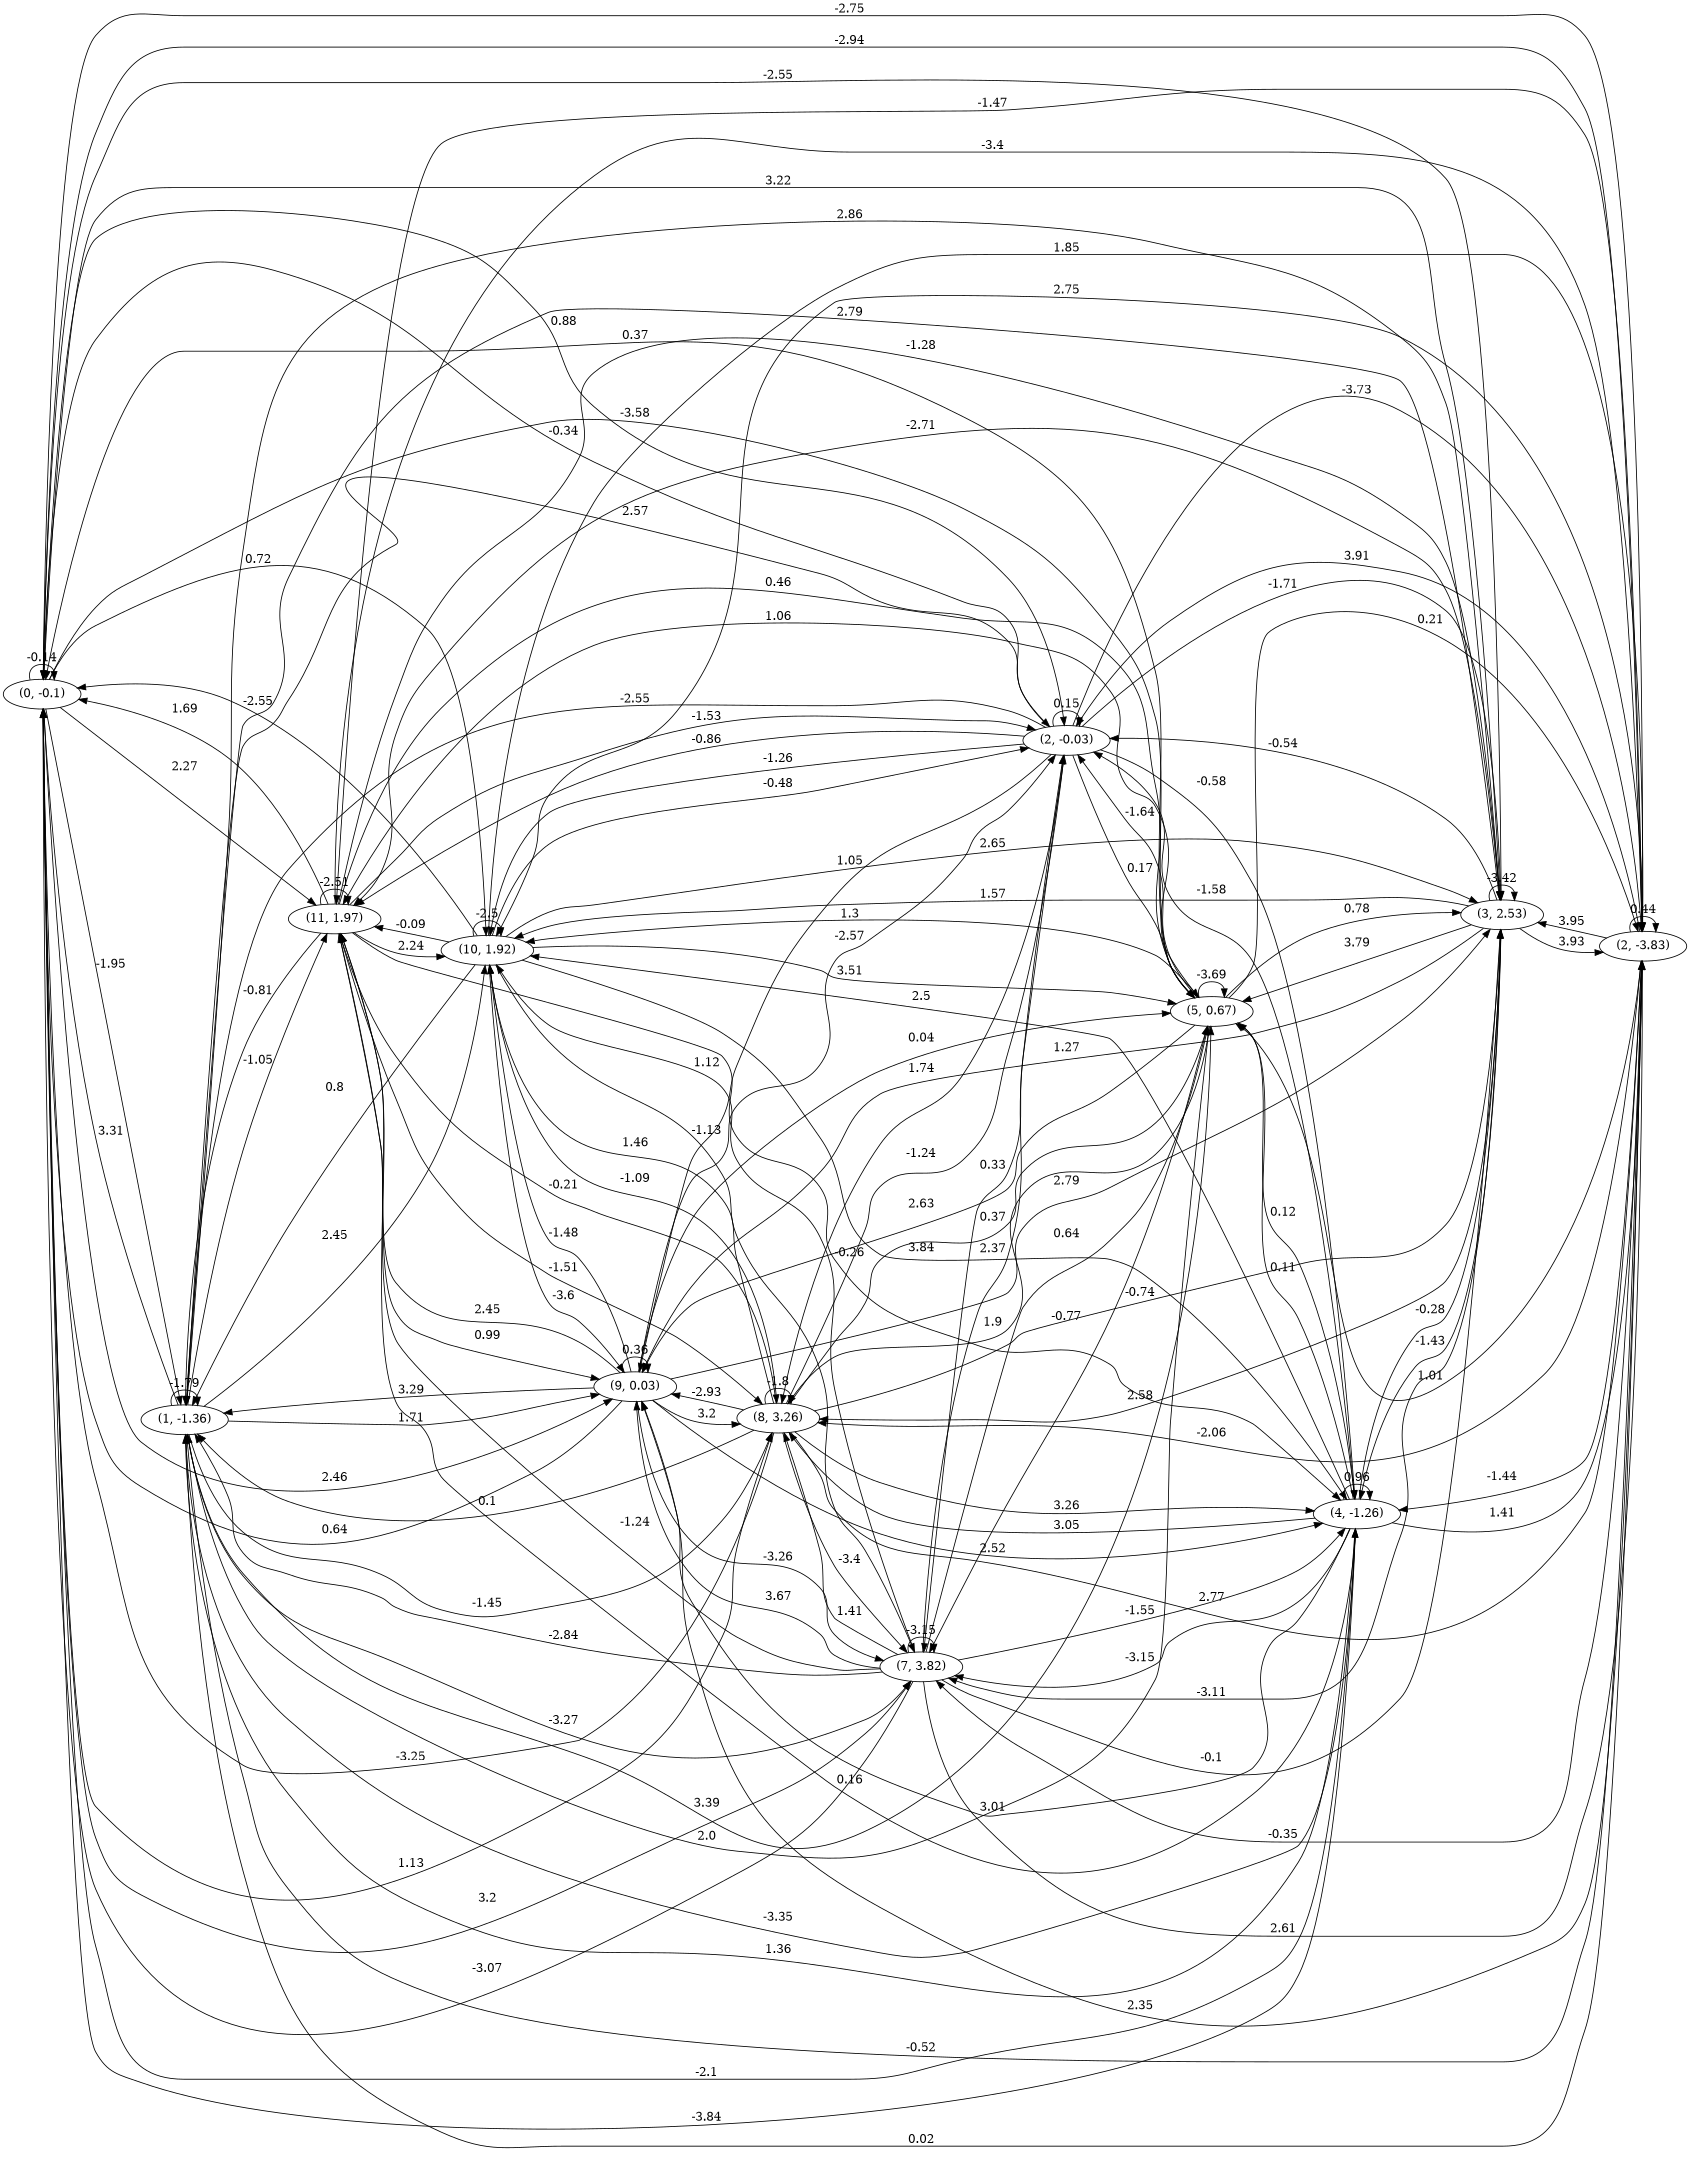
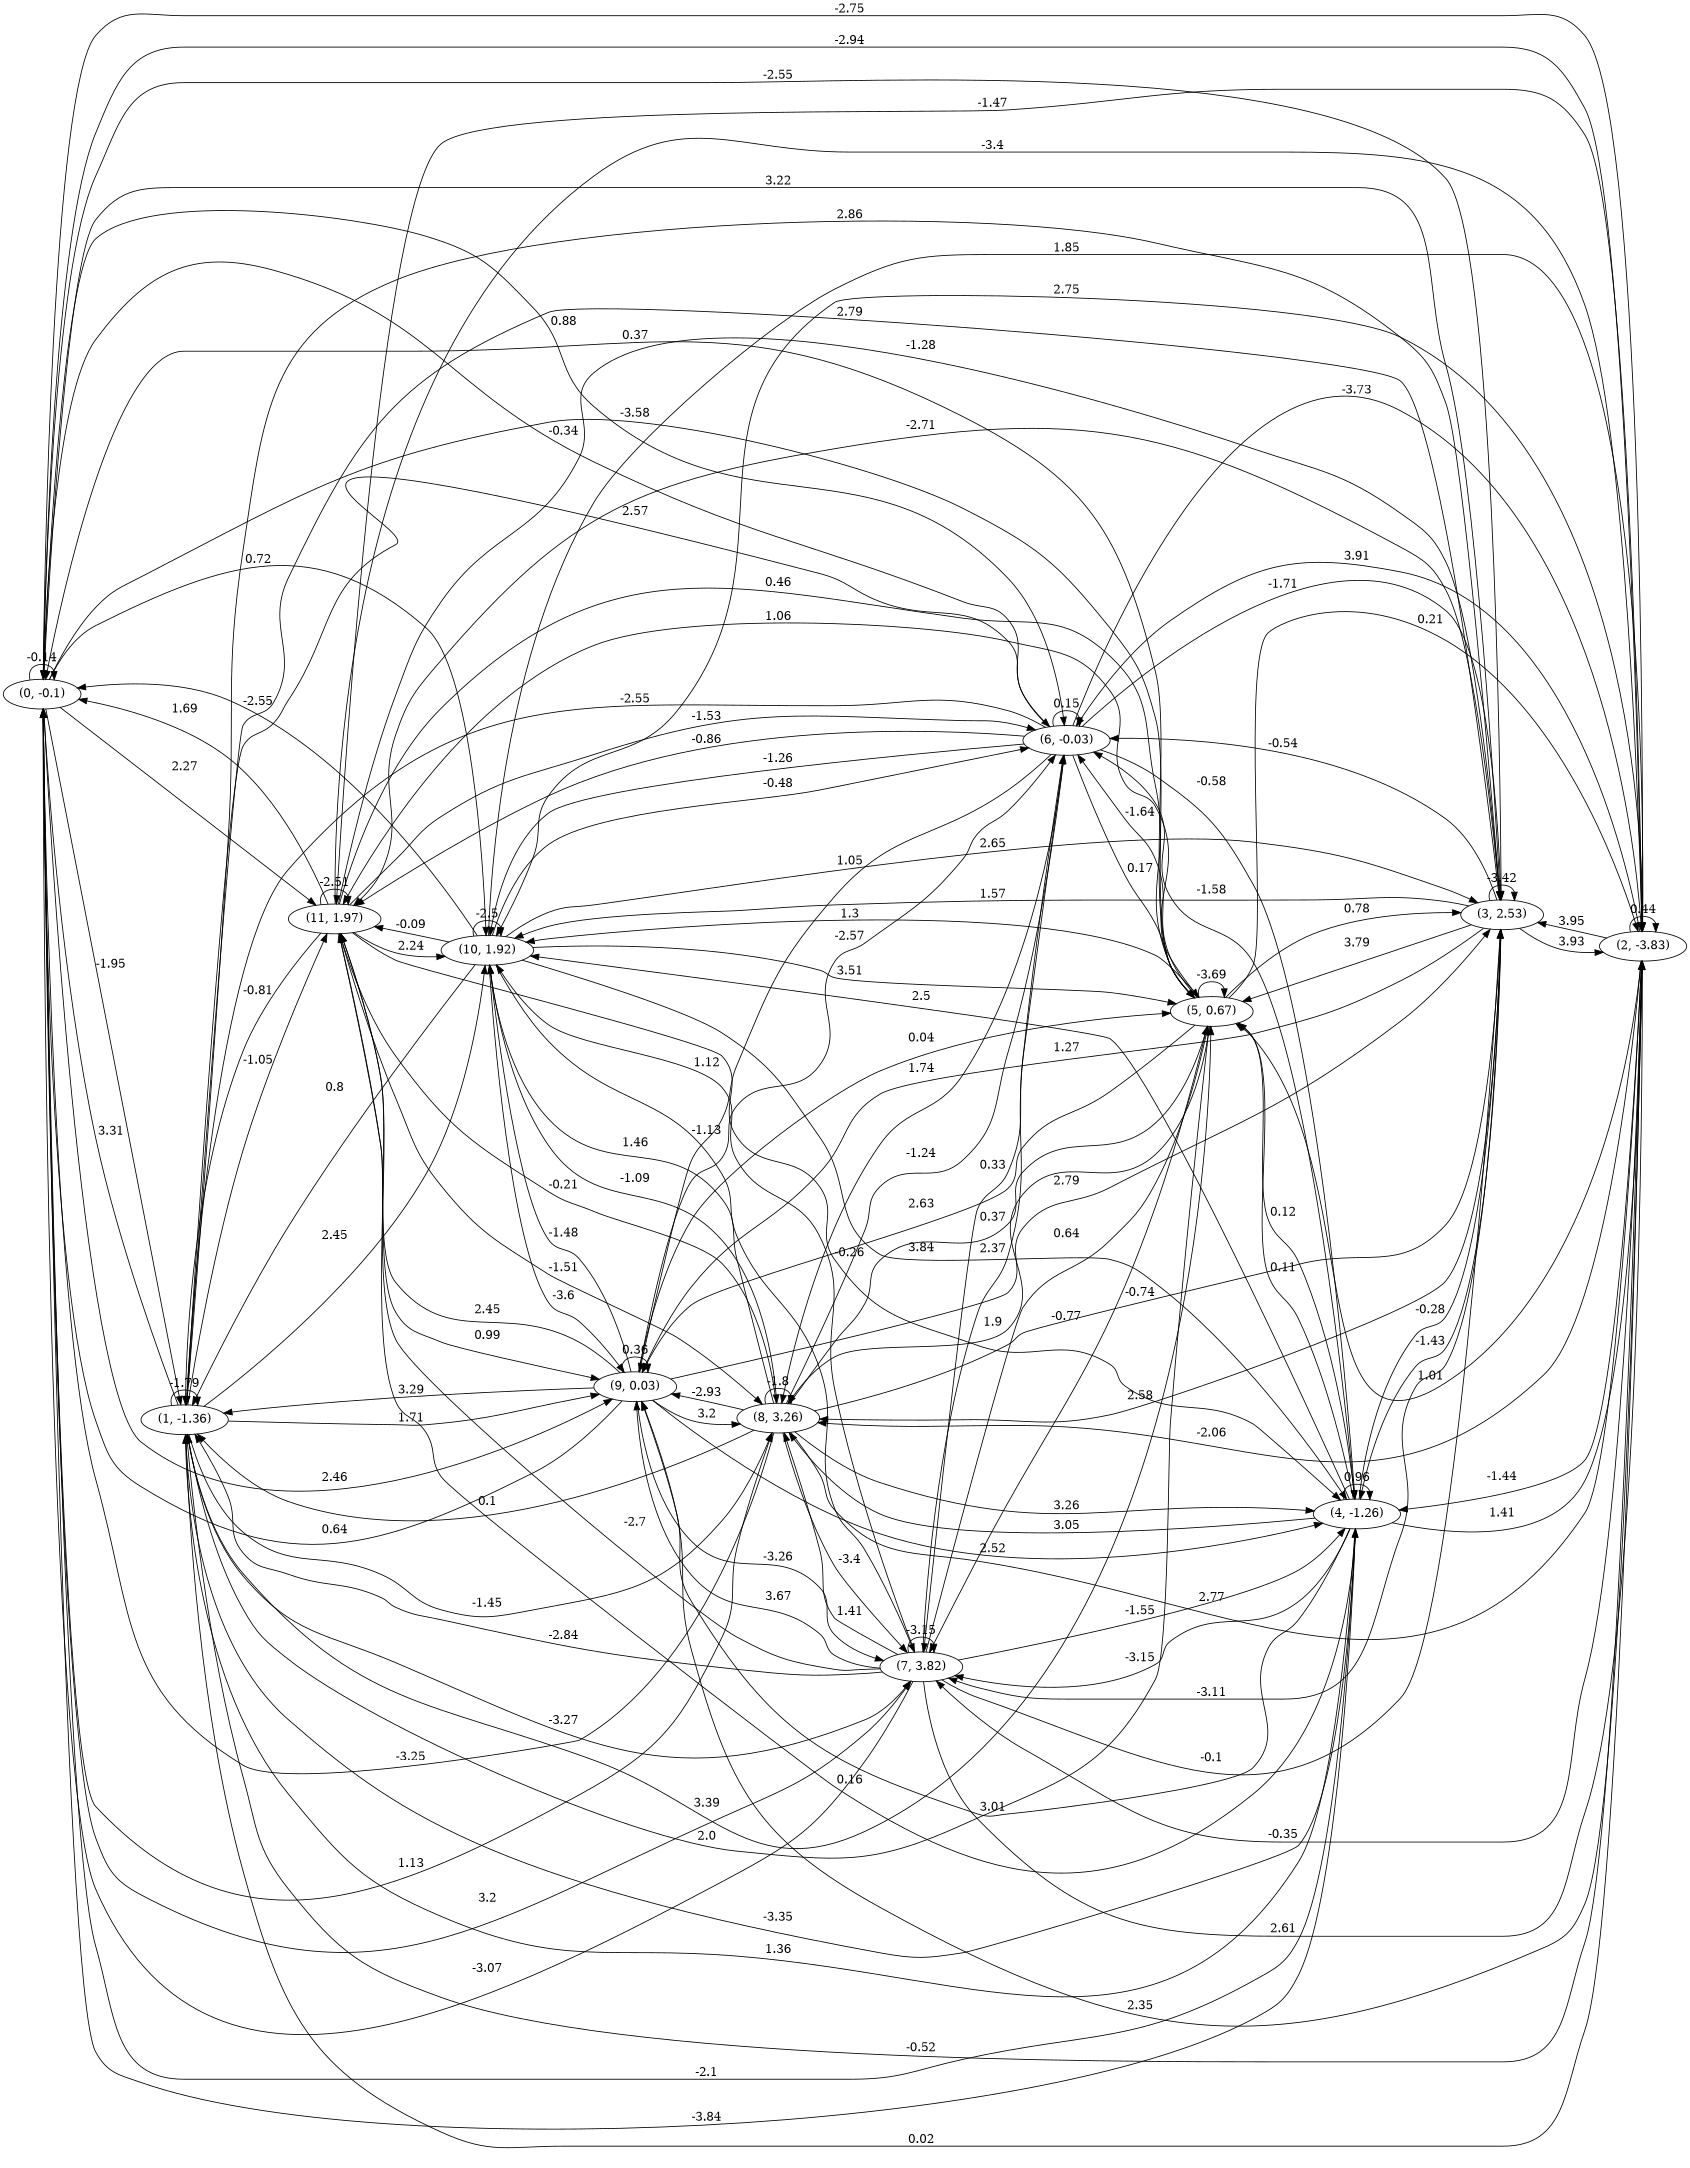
node "(2, -0.03)": label "(2, -0.03)" -> "(6, -0.03)"
edge "(7, 3.82)" -> "(11, 1.97)": label "-1.24" -> "-2.7"
